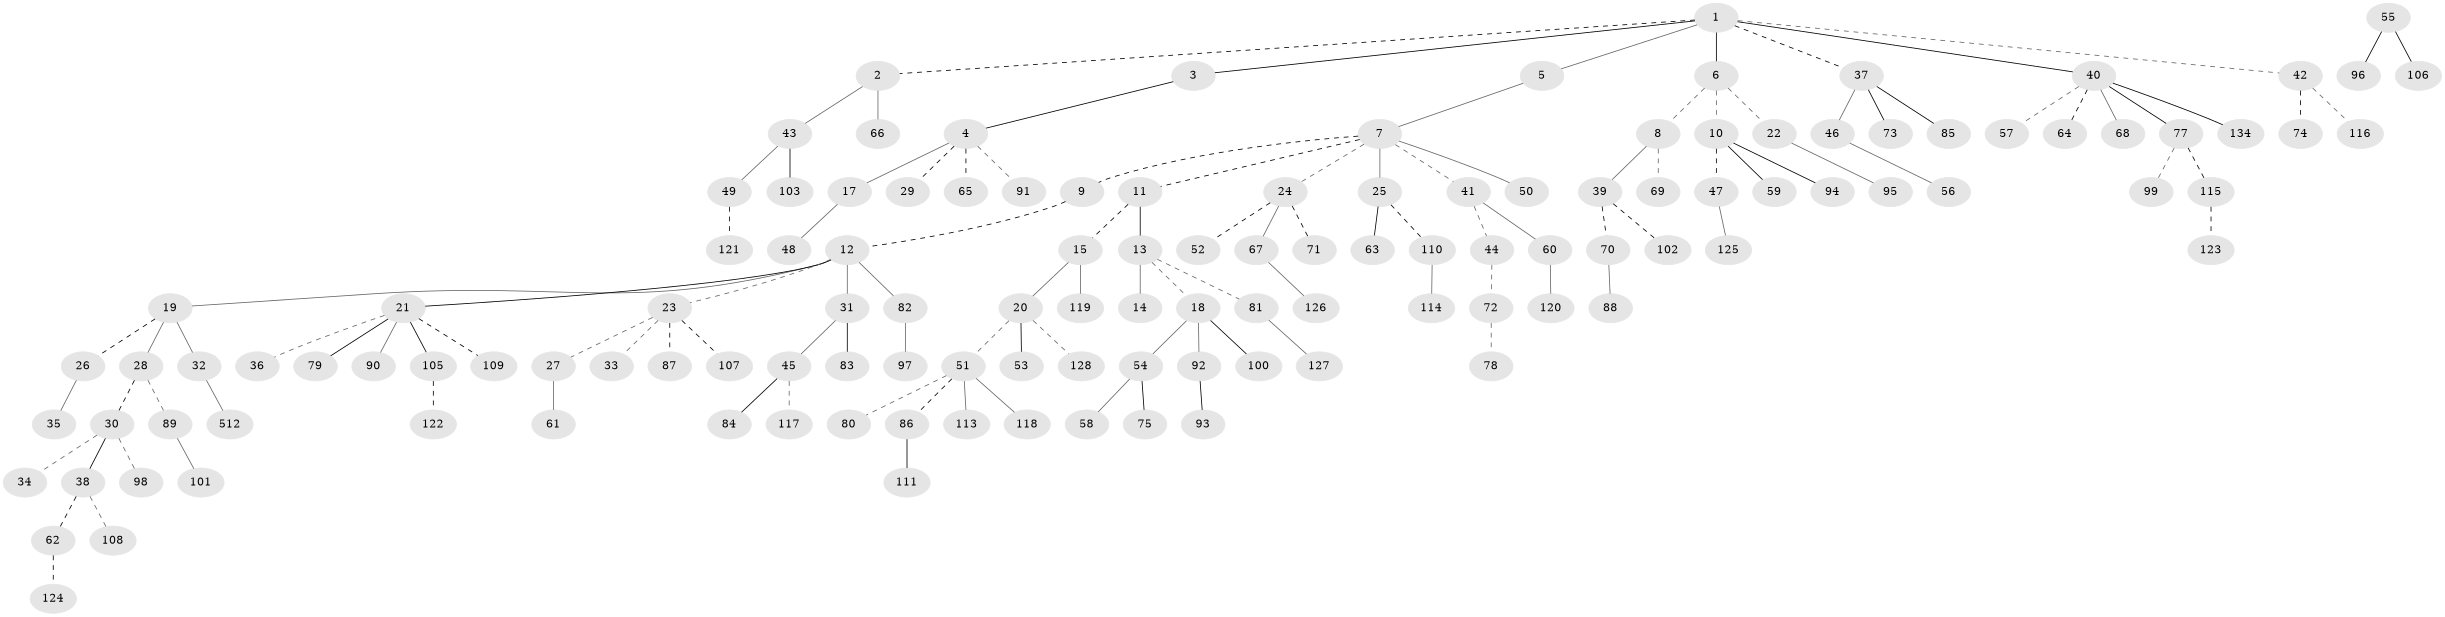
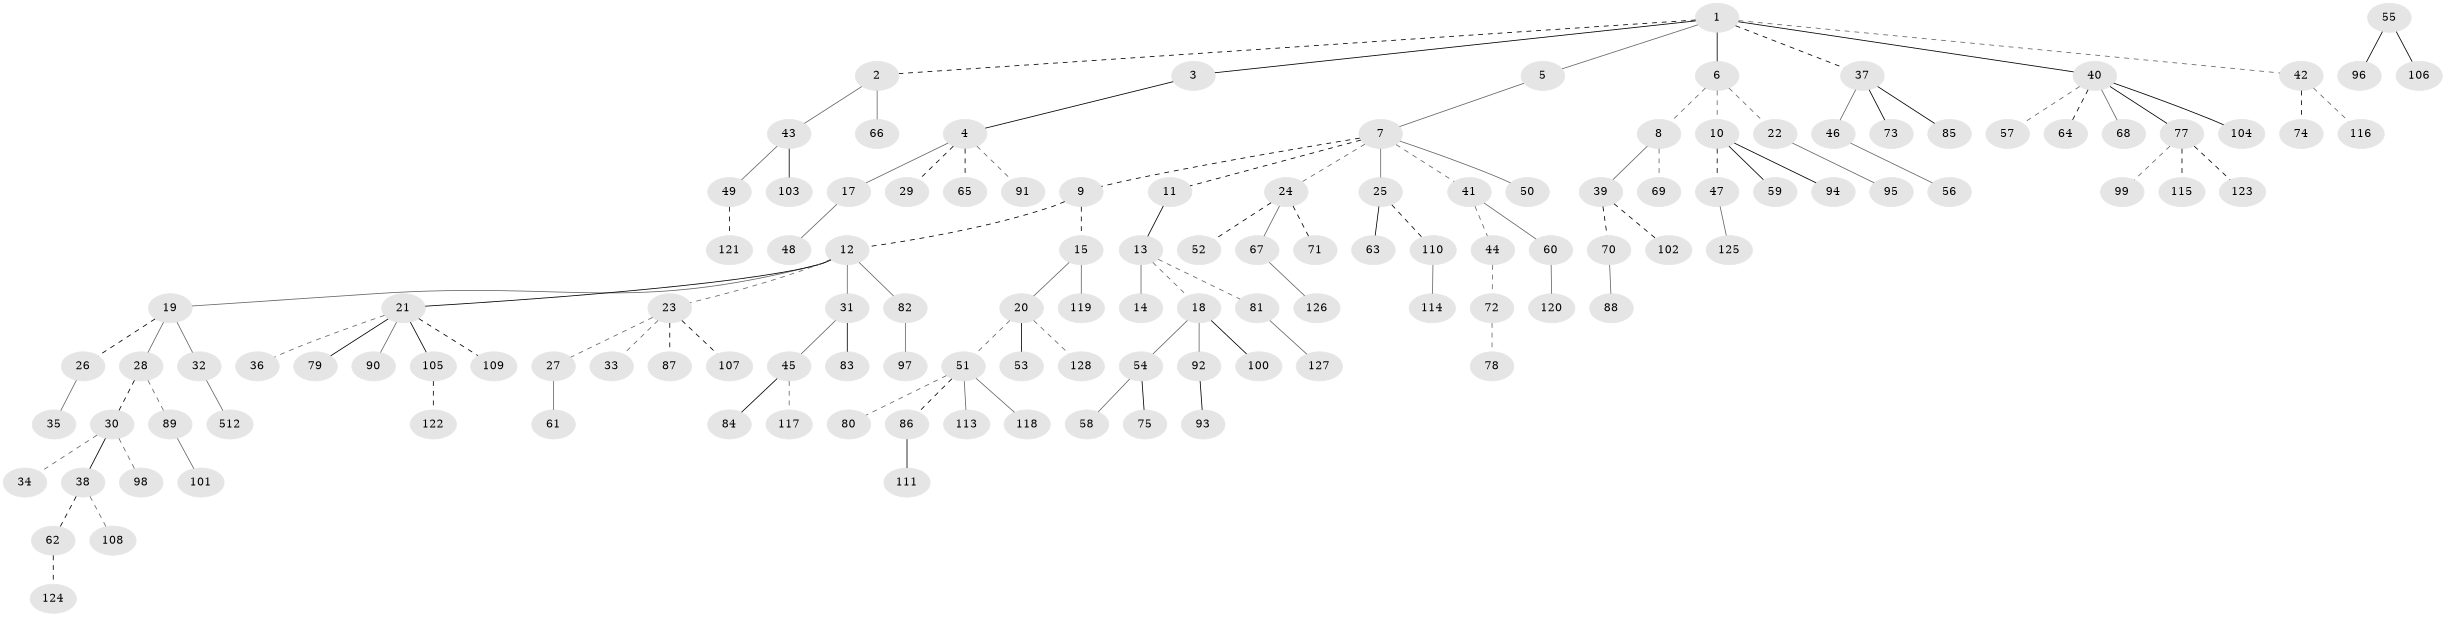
node "134": label "134" -> "104"
edge "11" -- "15": now "9" -- "15"
edge "115" -- "123": now "77" -- "123"
